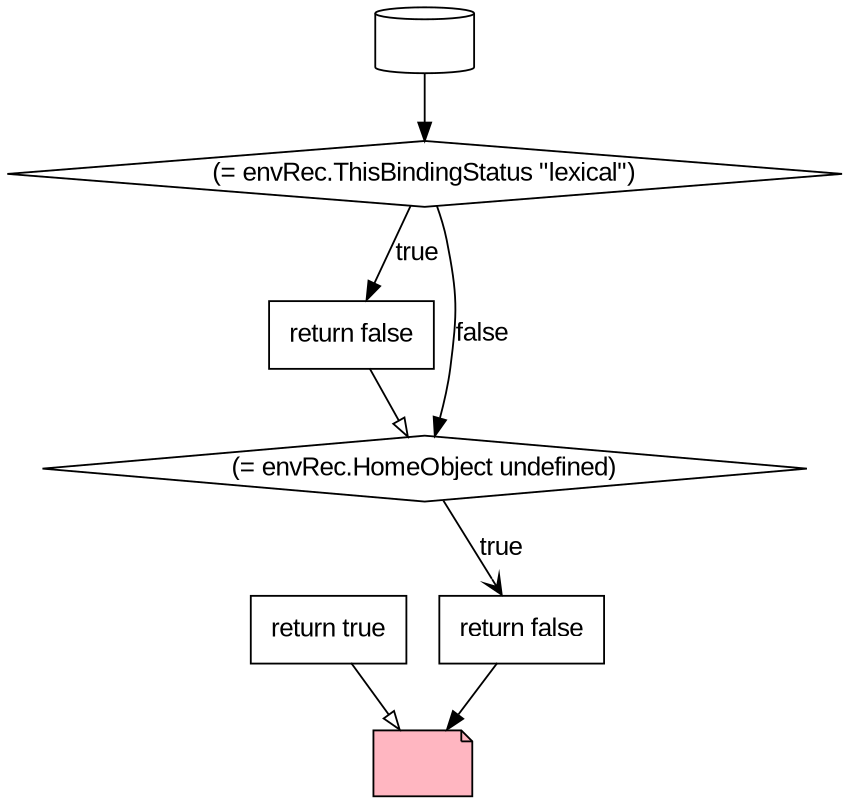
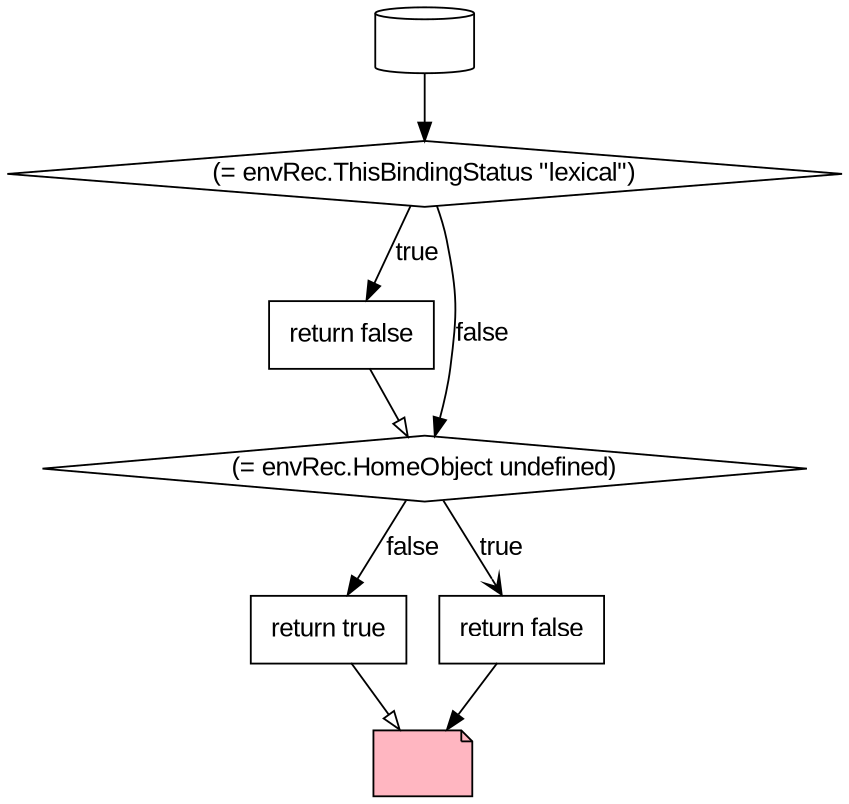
edge "(= envRec.HomeObject undefined)" -> "return true": added, label "false"
